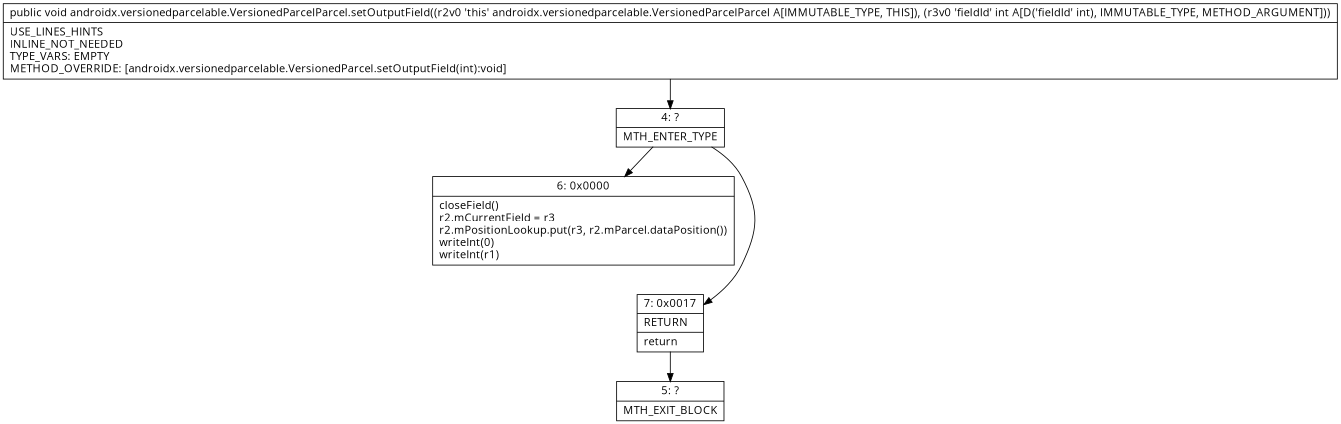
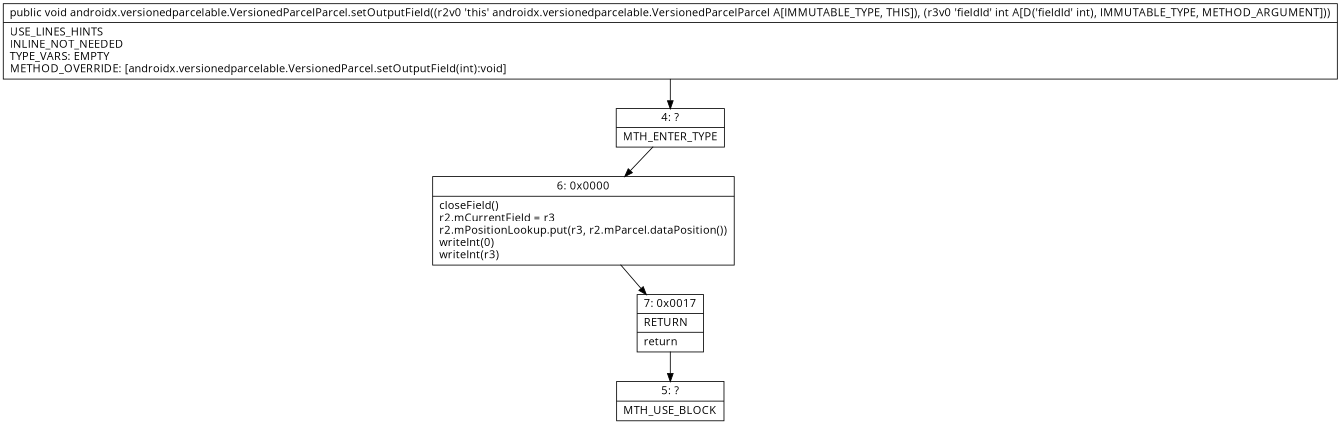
edge "4: ?" -> "7: 0x0017": now "6: 0x0000" -> "7: 0x0017"
node "6: 0x0000": text "writeInt(r1)" -> "writeInt(r3)"
node "5: ?": text "MTH_EXIT_BLOCK" -> "MTH_USE_BLOCK"
